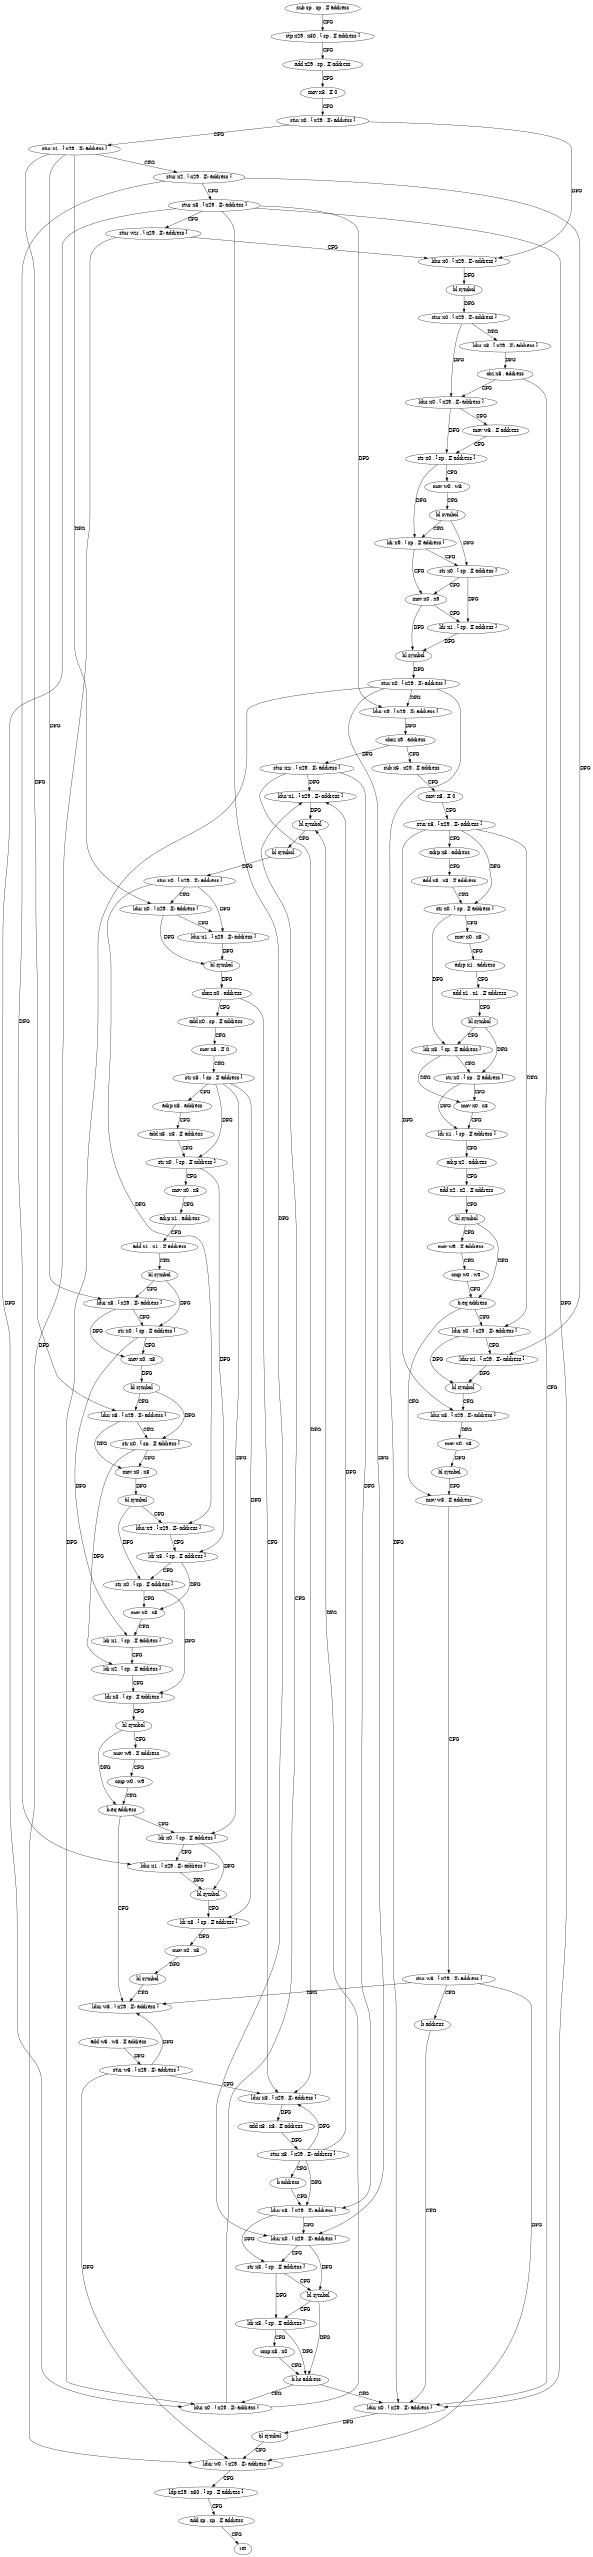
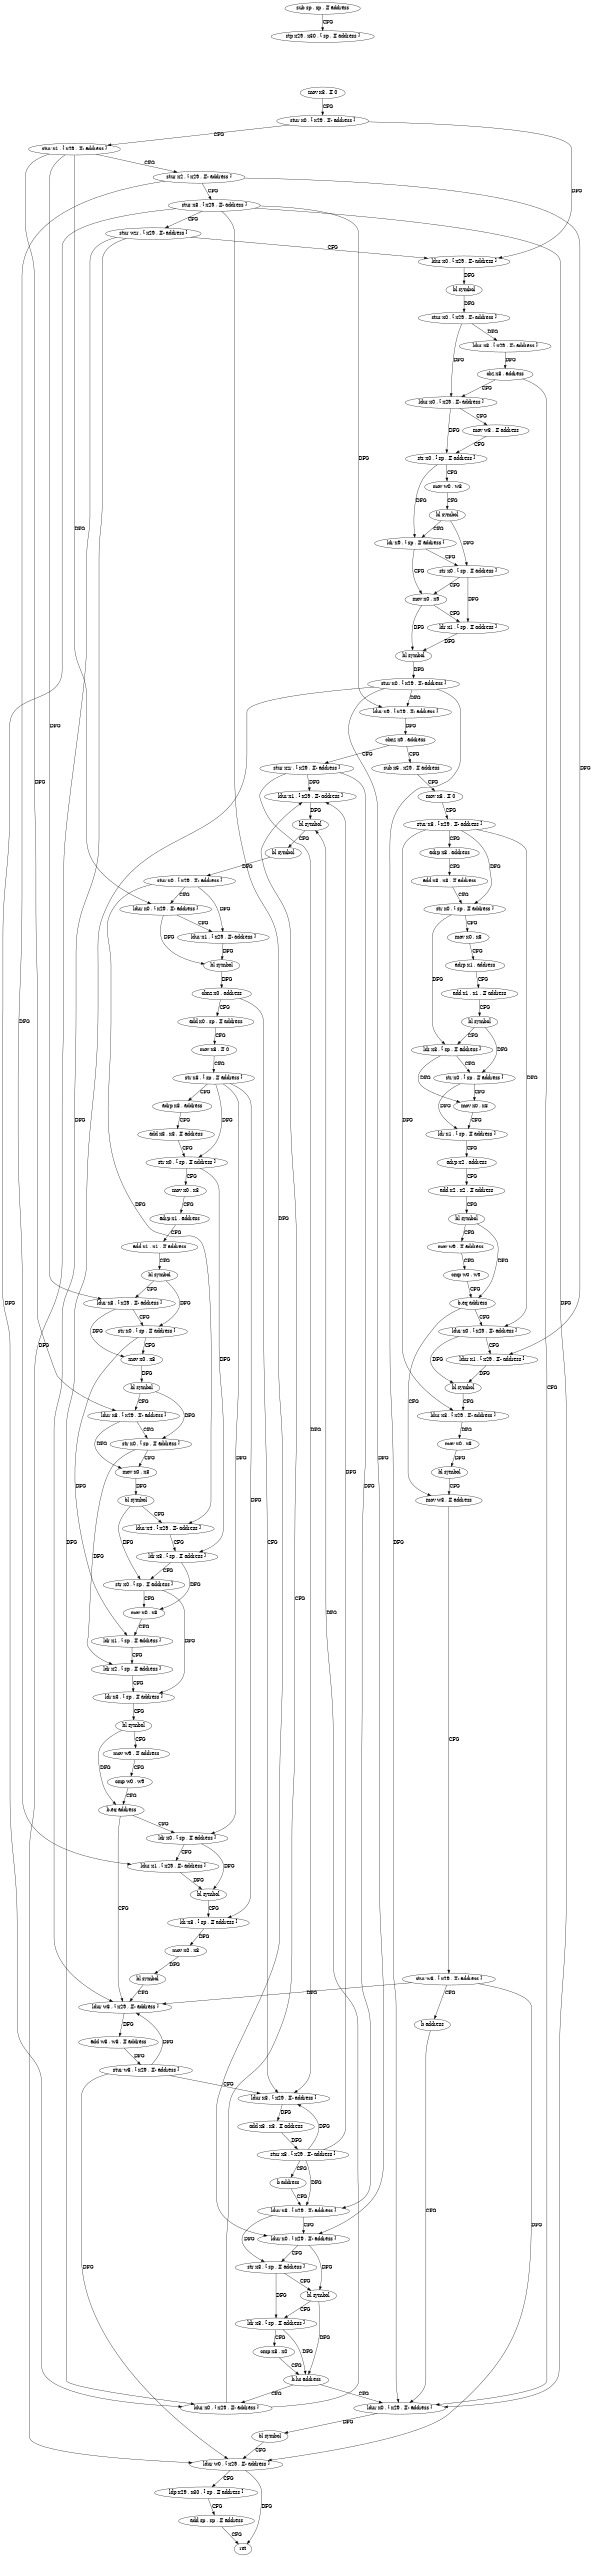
node "add x29 , sp , # address": removed
edge "cbnz x9 , address" -> "stur xzr , [ x29 , #- address ]": label "DFG" -> "CFG"
edge "stur wzr , [ x29 , #- address ]" -> "ldur w8 , [ x29 , #- address ]": added, label "DFG"
edge "ldur w8 , [ x29 , #- address ]" -> "add w8 , w8 , # address": added, label "DFG"
edge "ldur w0 , [ x29 , #- address ]" -> "ret": added, label "DFG"
